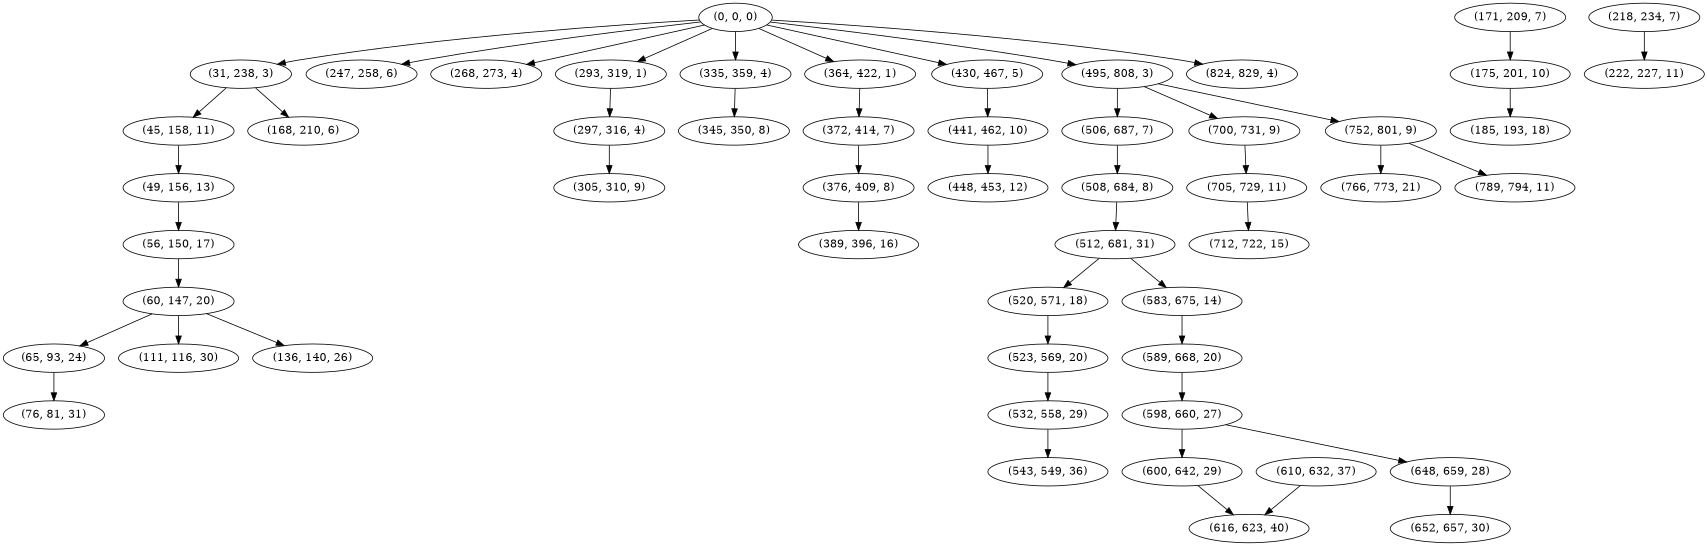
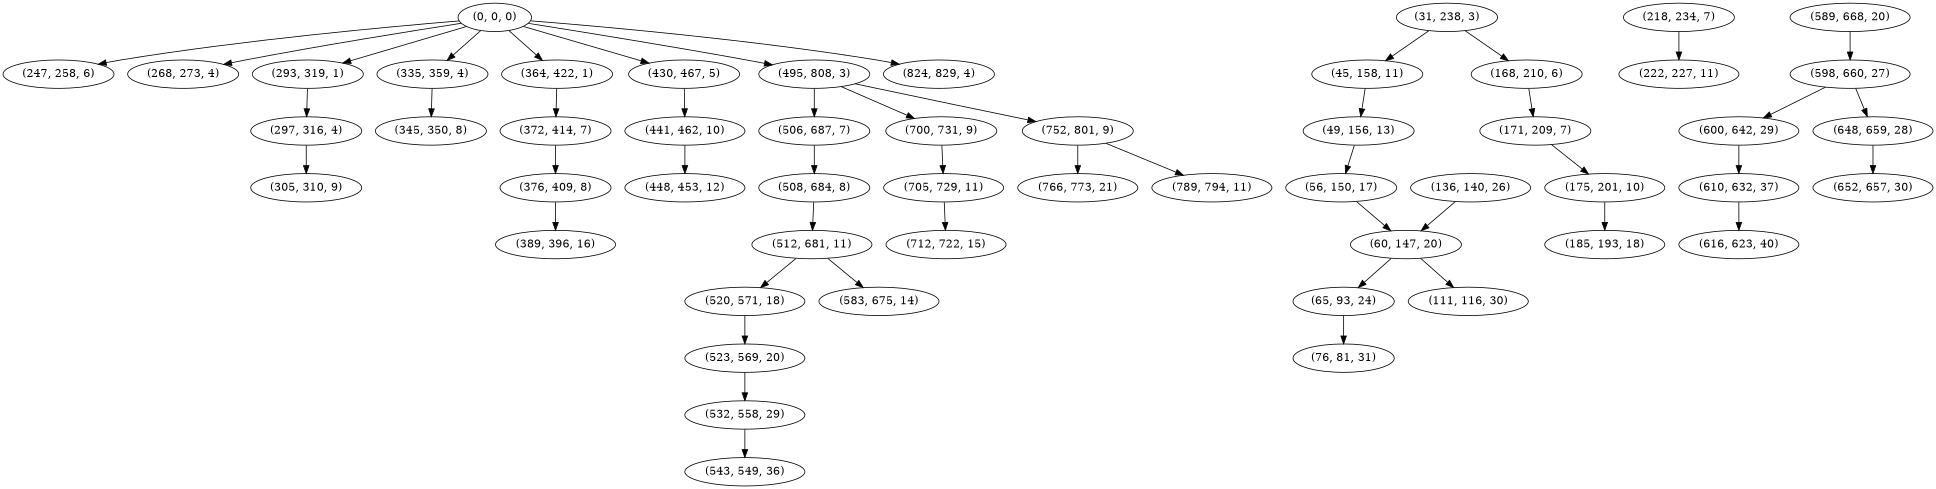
edge "(0, 0, 0)" -> "(31, 238, 3)": removed
edge "(168, 210, 6)" -> "(171, 209, 7)": added
node "(512, 681, 31)": label "(512, 681, 31)" -> "(512, 681, 11)"
edge "(583, 675, 14)" -> "(589, 668, 20)": removed
edge "(60, 147, 20)" -> "(136, 140, 26)": reversed
edge "(600, 642, 29)" -> "(616, 623, 40)": now "(600, 642, 29)" -> "(610, 632, 37)"
